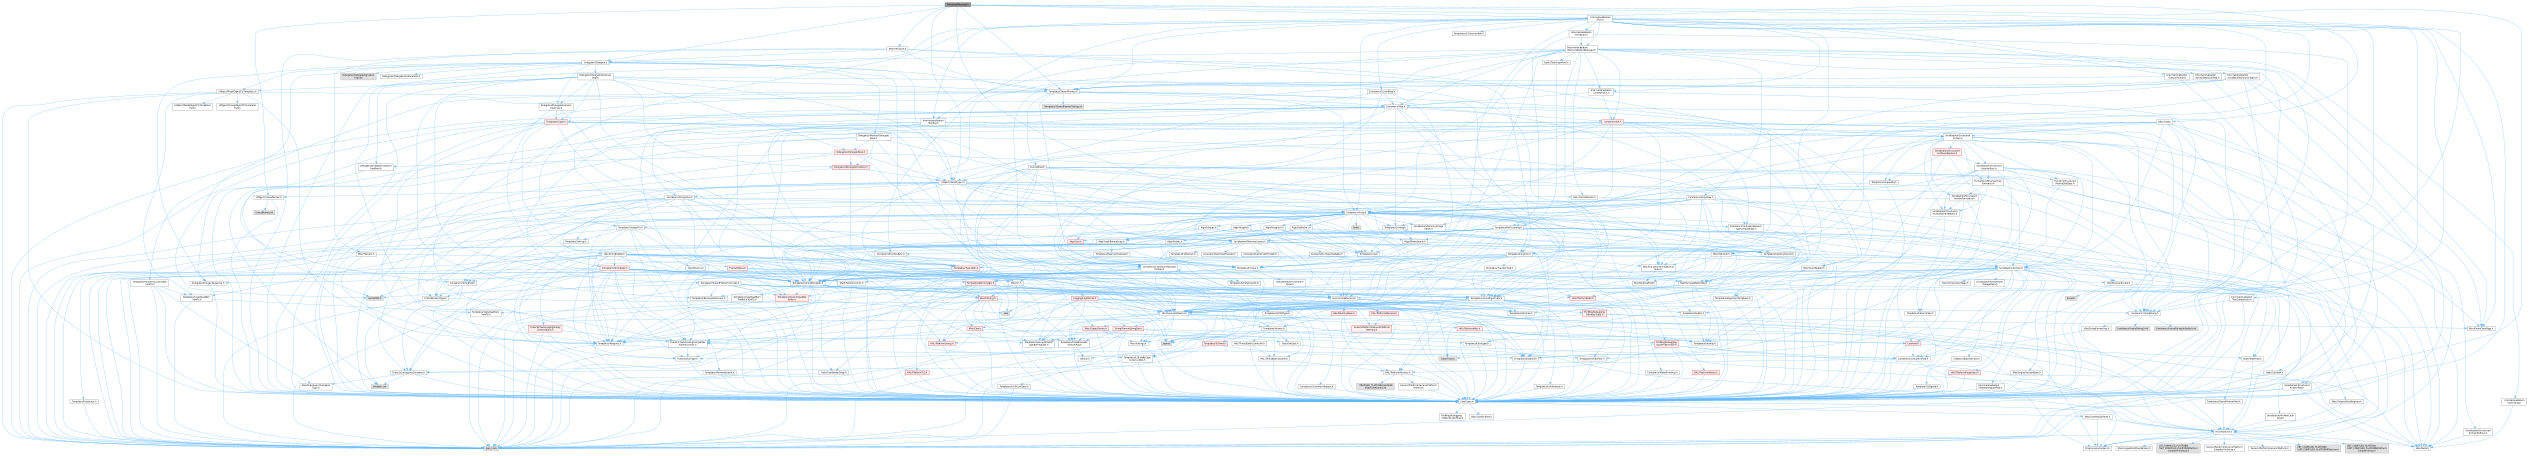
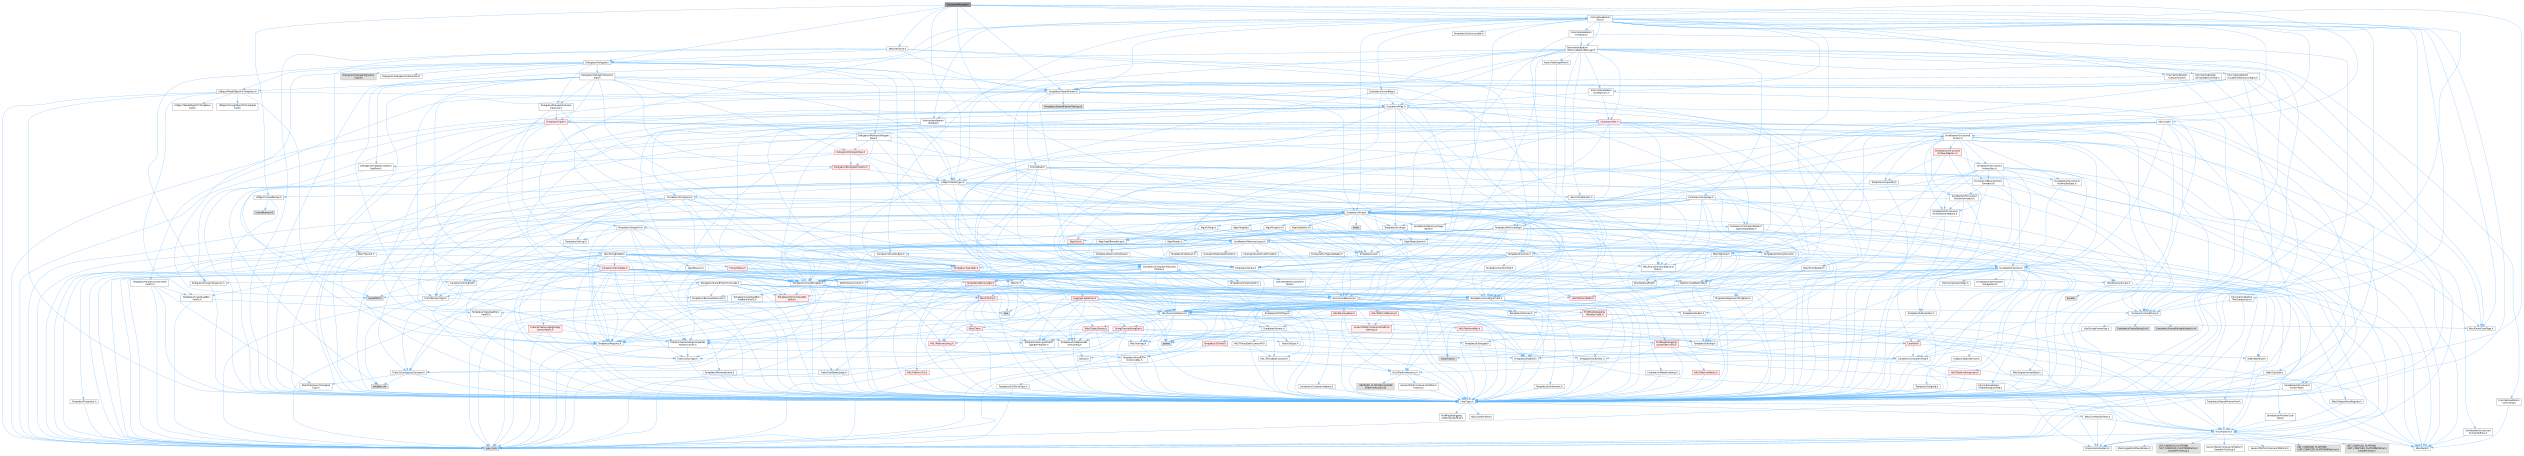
node "Function/Structured ArchiveSlotBase.h": label "Function/Structured ArchiveSlotBase.h" -> "Serialization/Structured ArchiveSlotBase.h"
node "Templates/IsTriviallyCopy Constructible.h": label "Templates/IsTriviallyCopy Constructible.h" -> "Templates/AutoRTFM Constructible.h"
